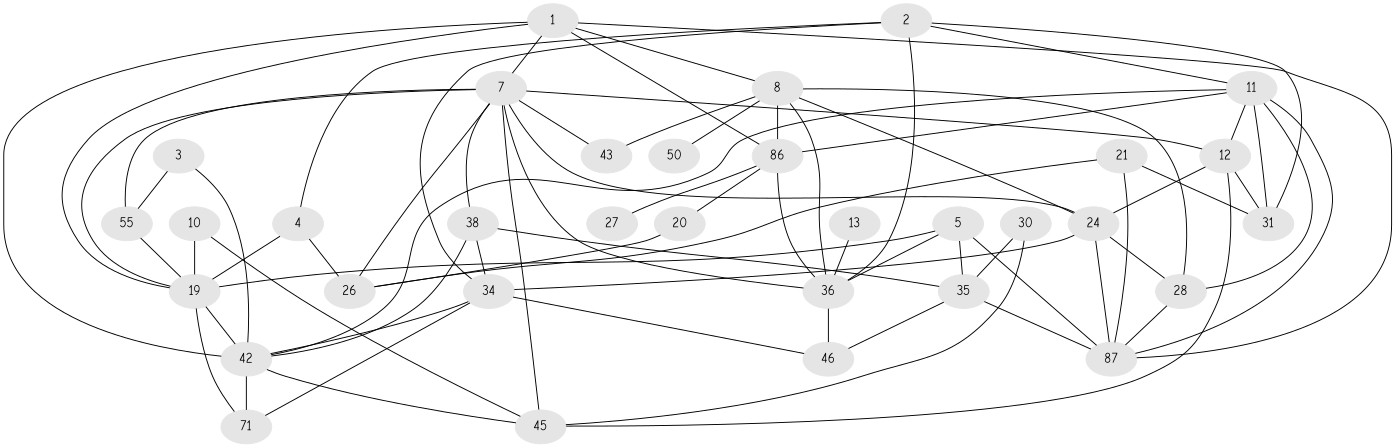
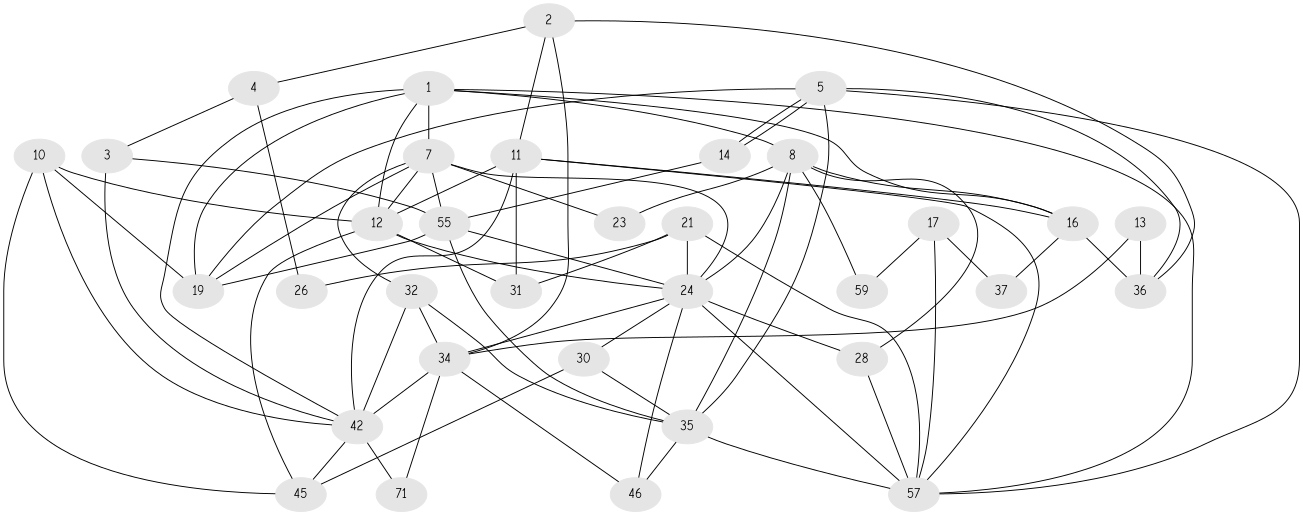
edge "2" -- "31": removed
edge "1" -- "12": added
node "43": label "43" -> "23"
node "50": label "50" -> "59"
node "14": added
node "86": label "86" -> "16"
edge "7" -- "26": removed
edge "8" -- "36": now "8" -- "35"
edge "10" -- "12": added
edge "11" -- "28": removed
node "38": label "38" -> "32"
node "27": label "27" -> "37"
node "20": removed
node "17": added
edge "7" -- "36": removed
edge "55" -- "24": added
edge "4" -- "19": now "4" -- "3"
edge "7" -- "45": removed
edge "21" -- "24": added
edge "19" -- "42": now "10" -- "42"
edge "24" -- "30": added
edge "36" -- "46": now "24" -- "46"
edge "13" -- "34": added
node "87": label "87" -> "57"
edge "55" -- "35": added
edge "19" -- "71": removed
